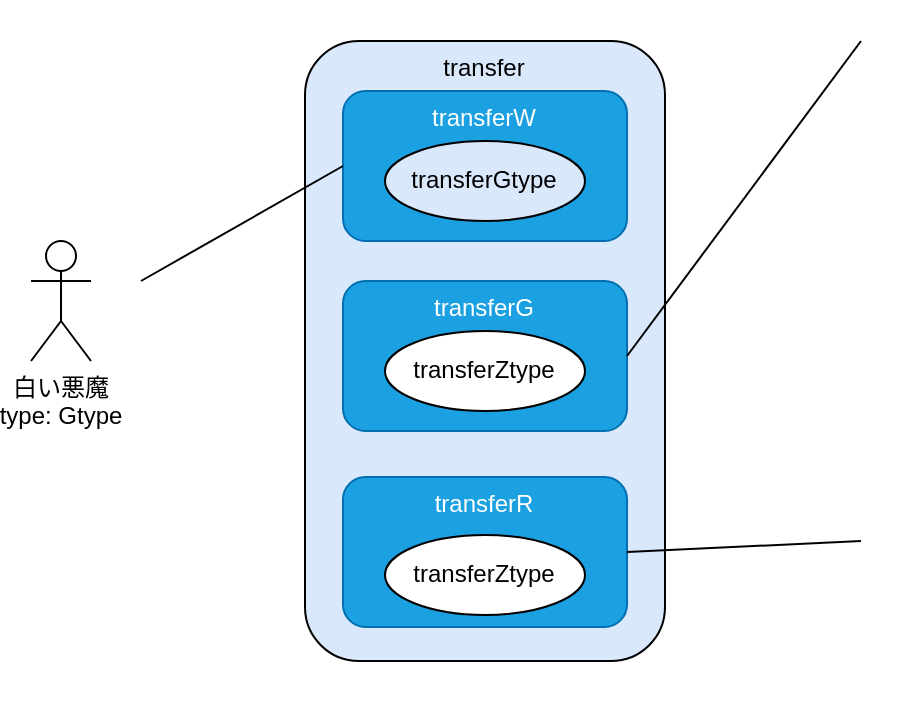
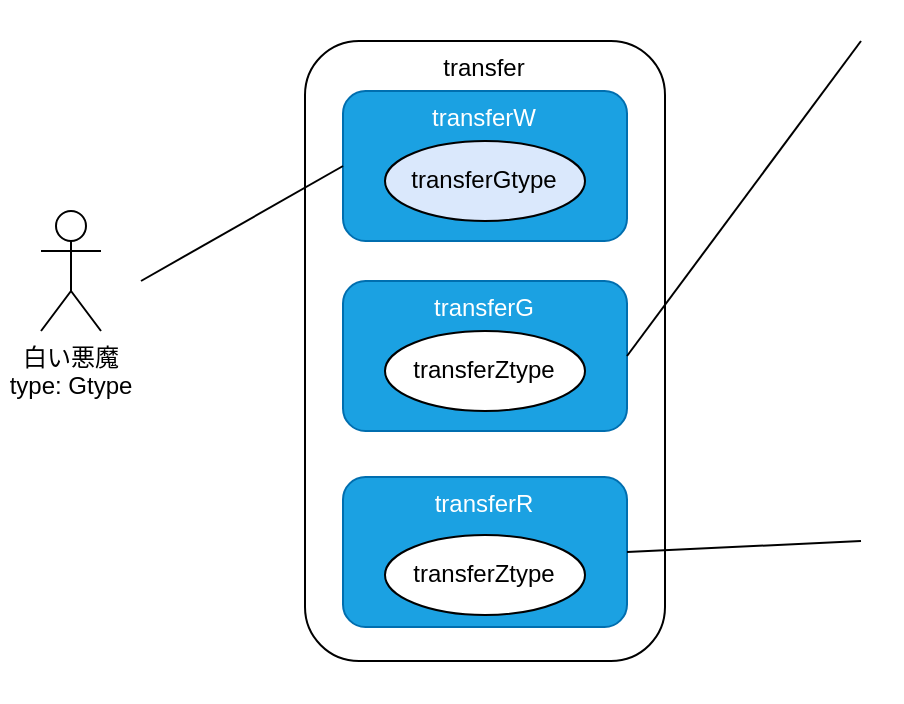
node "transfer": fillcolor #dae8fc -> #ffffff
node "白い悪魔 type: Gtype": moved (61, 301) -> (71, 271)
